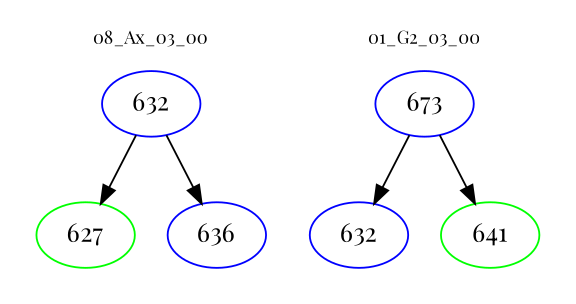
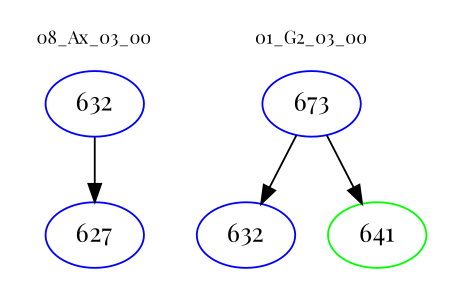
node "627": color green -> blue
node "636": removed
